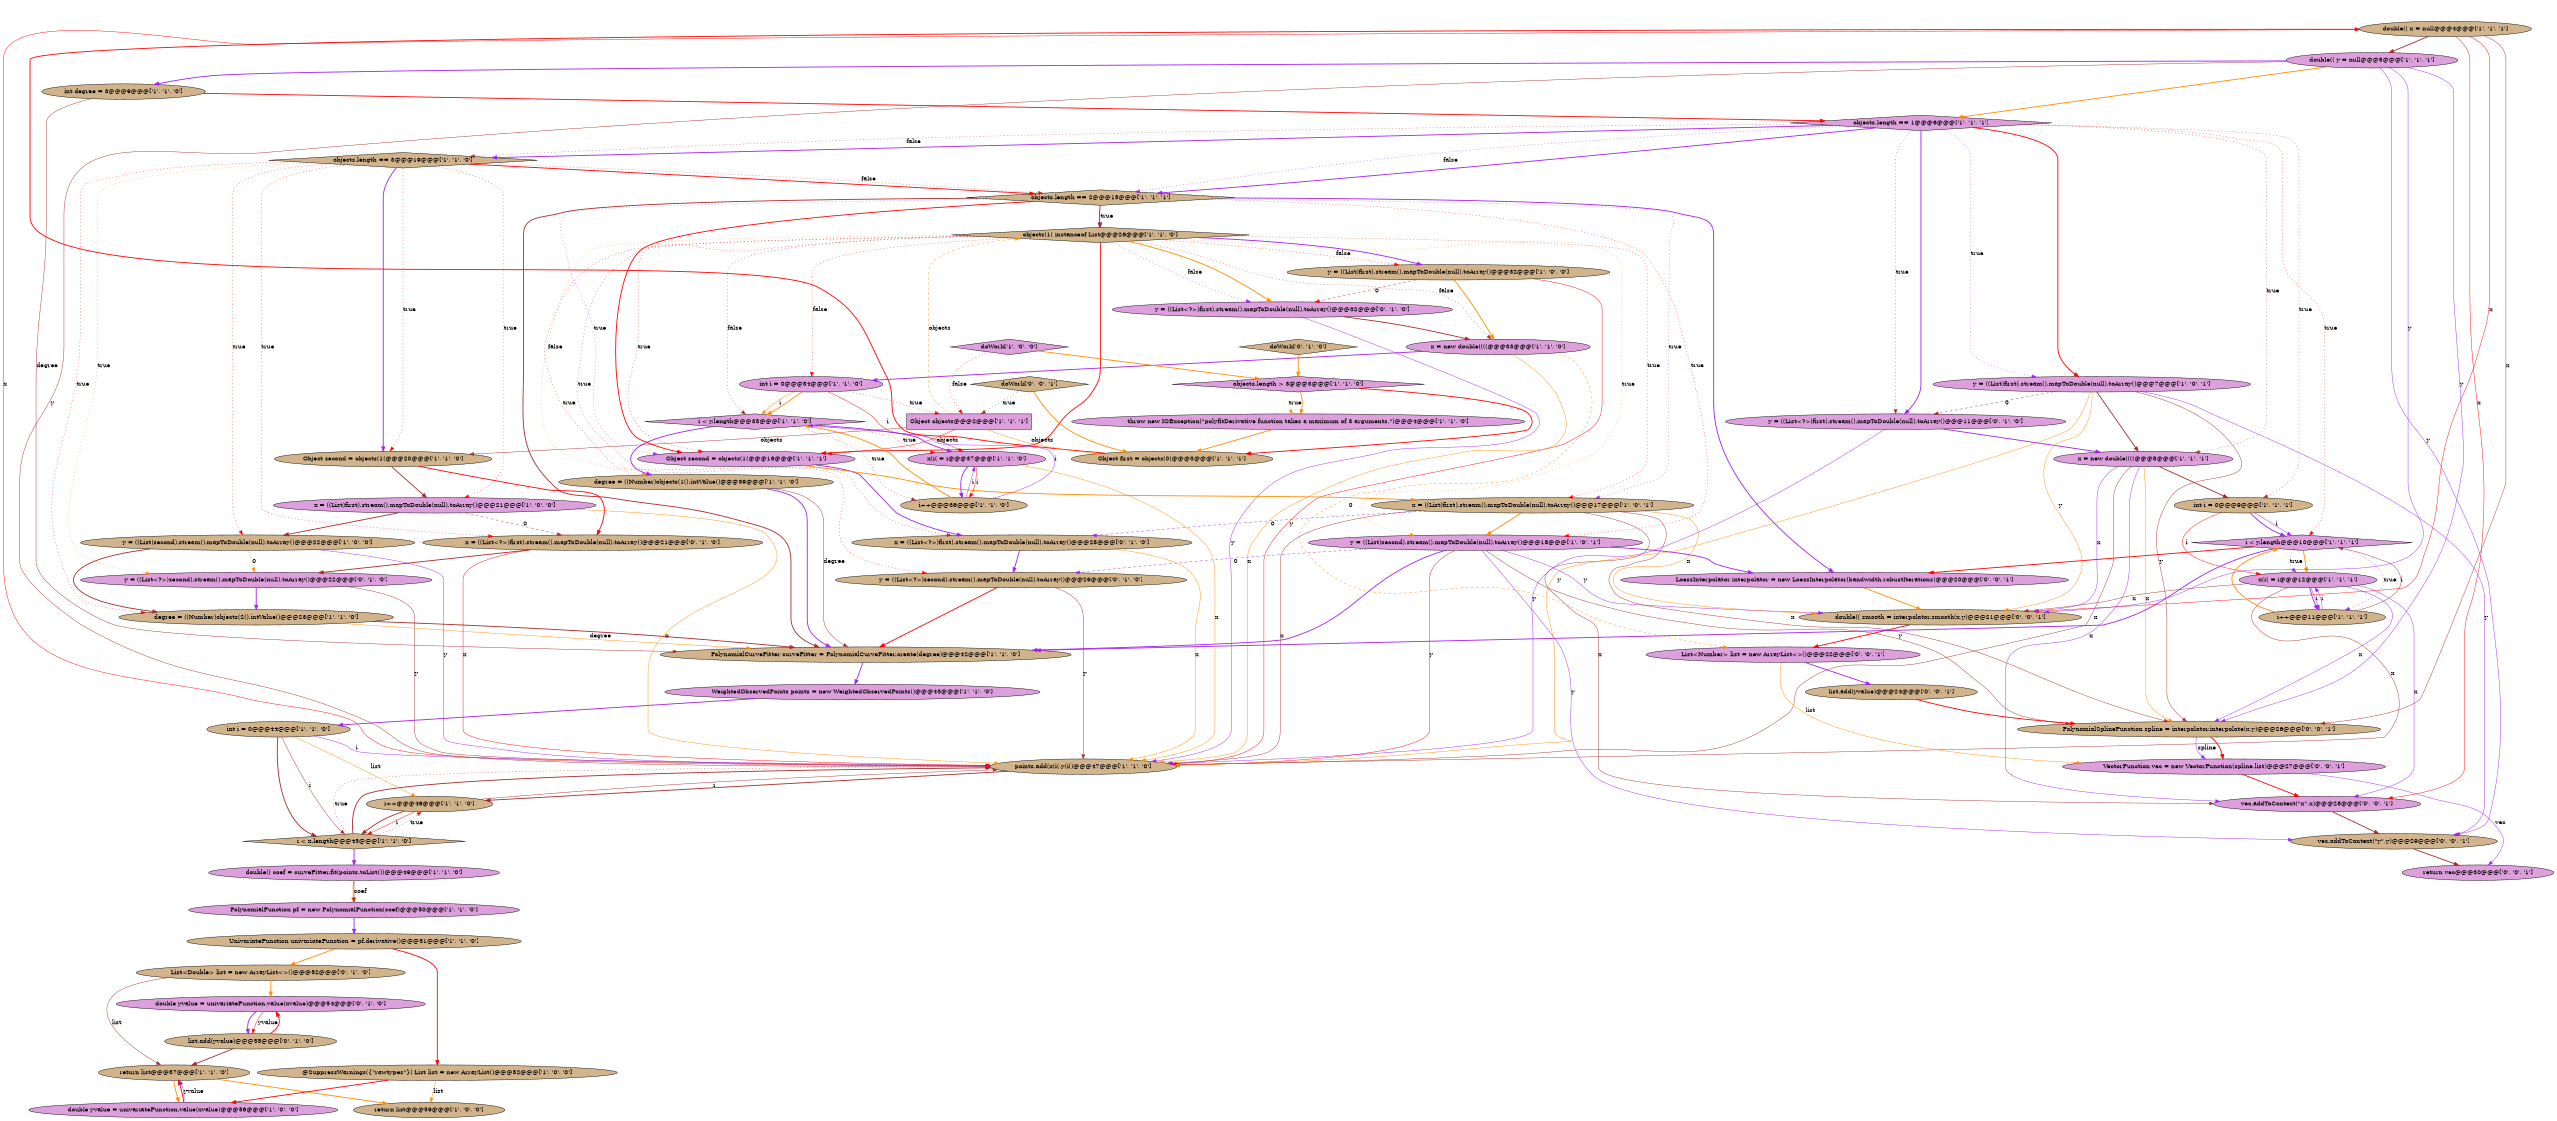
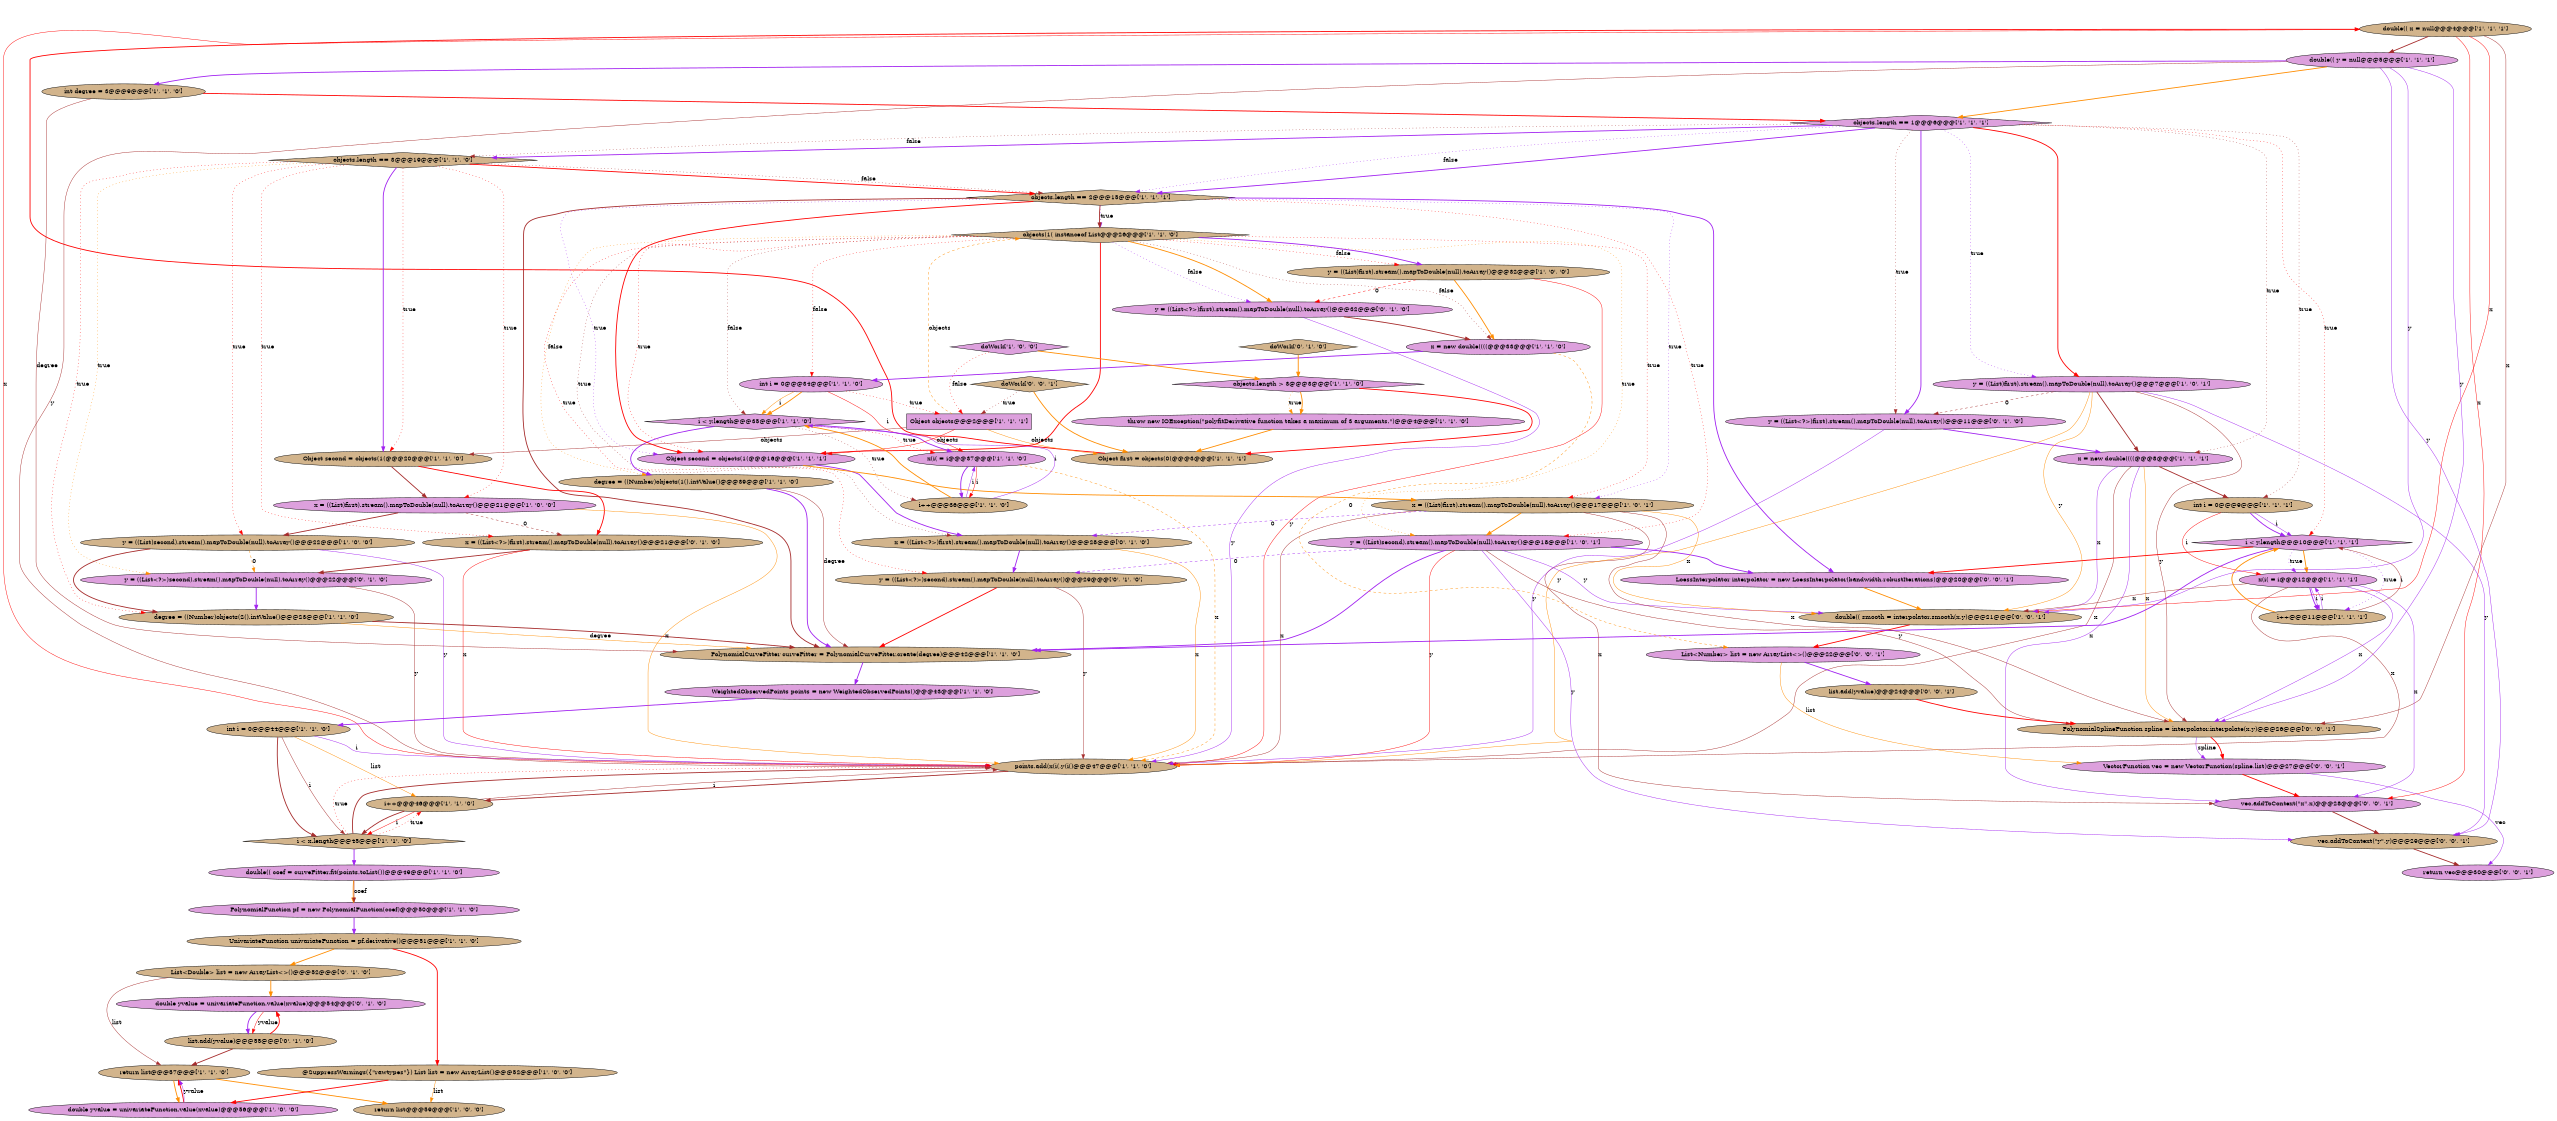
edge "x = new double((((@@@33@@@['1', '1', '0']" -> "points.add(x(i(,y(i()@@@47@@@['1', '1', '0']": removed, label "x"
edge "x(i( = i@@@37@@@['1', '1', '0']" -> "points.add(x(i(,y(i()@@@47@@@['1', '1', '0']": style solid -> dashed
